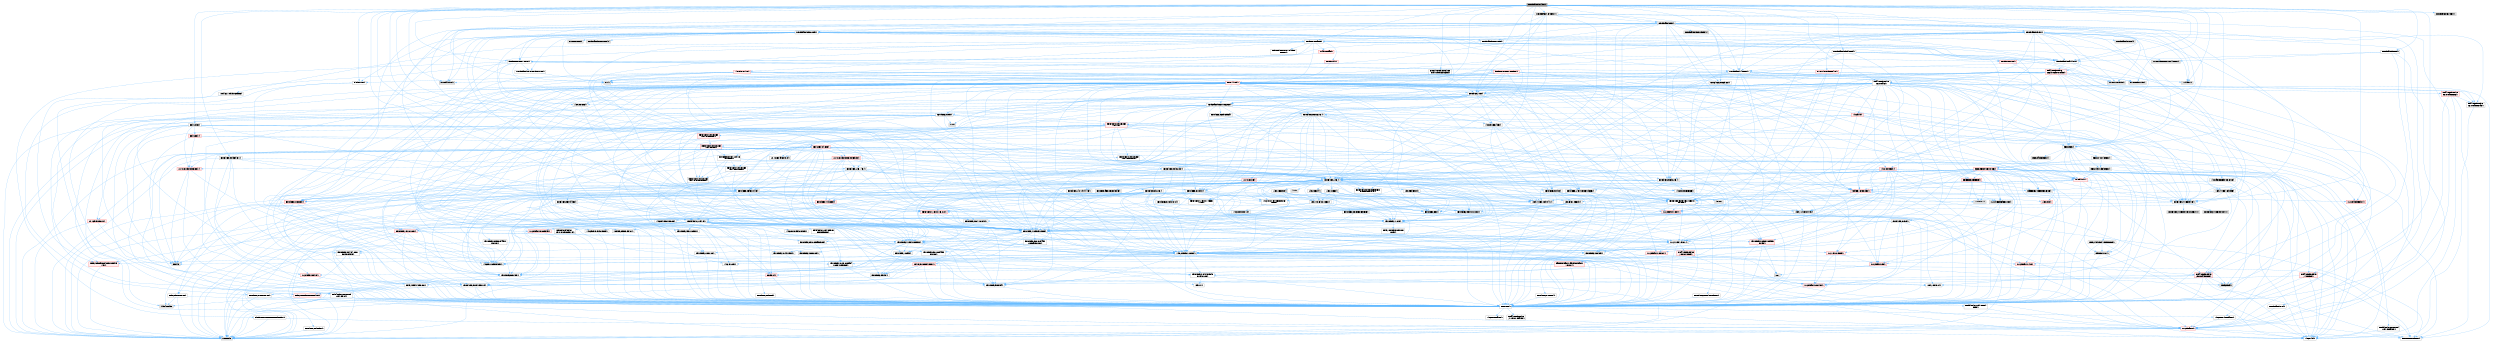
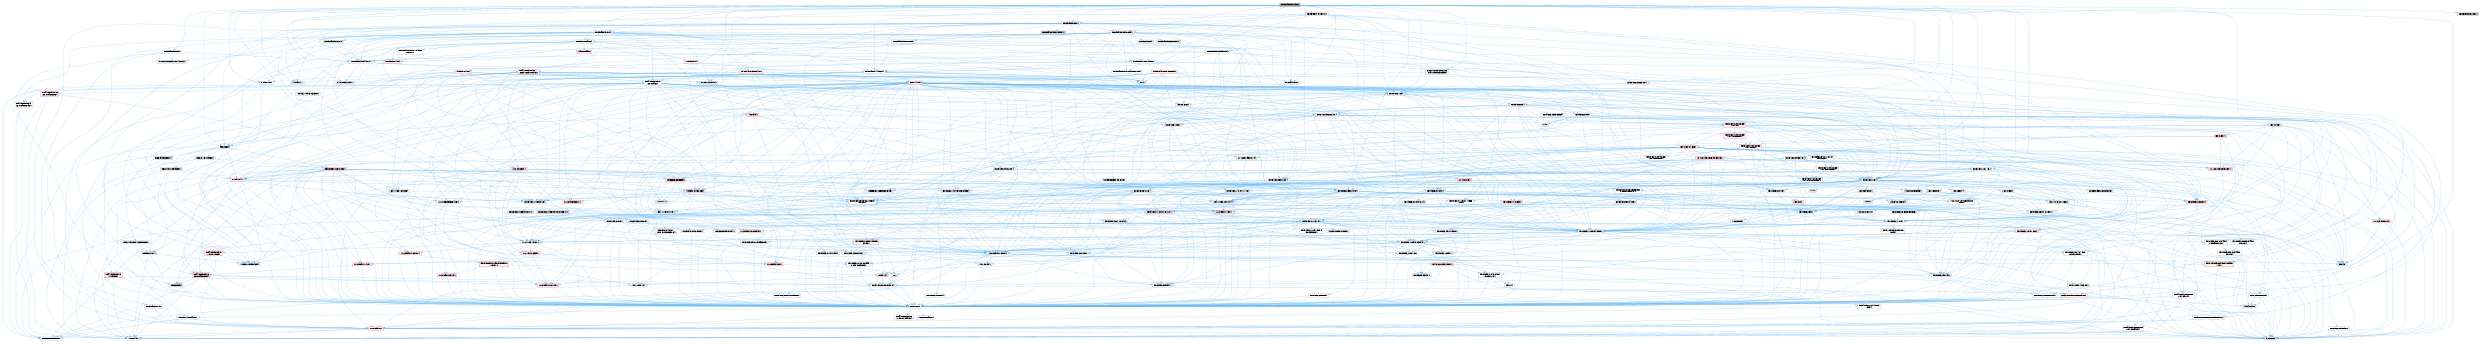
edge "ShaderParameterMetadata.h" -> "Templates/IsPolymorphic.h": now "ShaderParameterMetadata.h" -> "Serialization/MemoryLayout.h"
node "RenderGraphResources/Set.h": label "RenderGraphResources/Set.h" -> "Containers/Set.h"
node "Algo/Rotate.h": added
